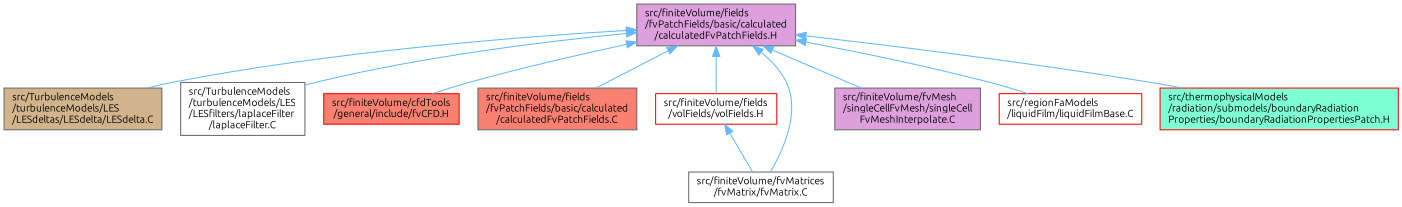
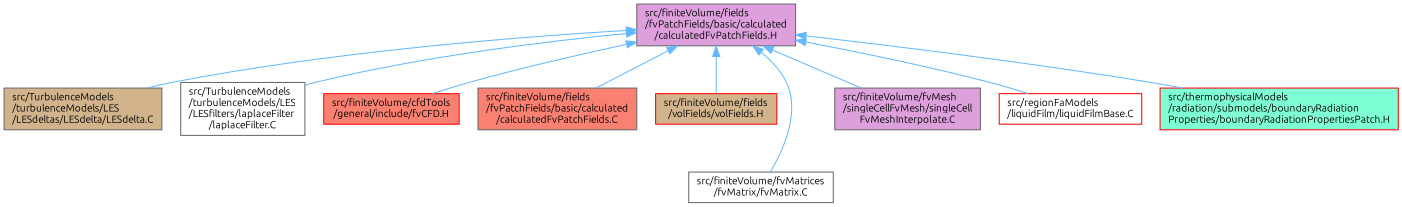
node "src/finiteVolume/fields /volFields/volFields.H": fillcolor white -> tan
edge "src/finiteVolume/fvMatrices /fvMatrix/fvMatrix.C" -> "src/finiteVolume/fields /volFields/volFields.H": removed
